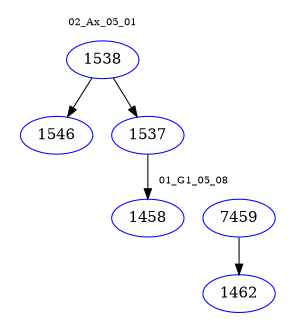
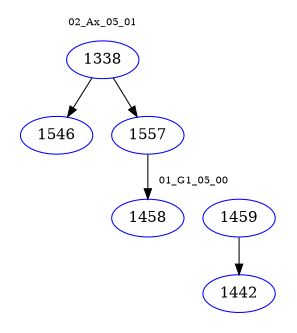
node "1538": label "1538" -> "1338"
node "1537": label "1537" -> "1557"
cluster "01_G1_05_08": label "01_G1_05_08" -> "01_G1_05_00"
node "7459": label "7459" -> "1459"
node "1462": label "1462" -> "1442"
